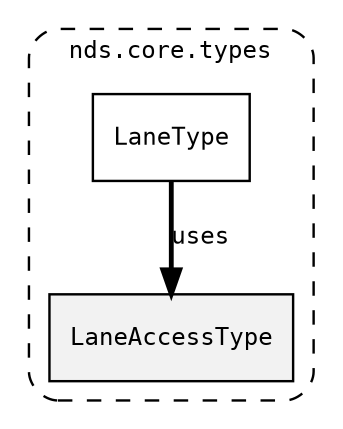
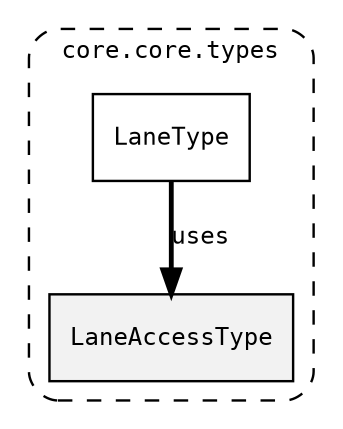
cluster "nds.core.types": label "nds.core.types" -> "core.core.types"
